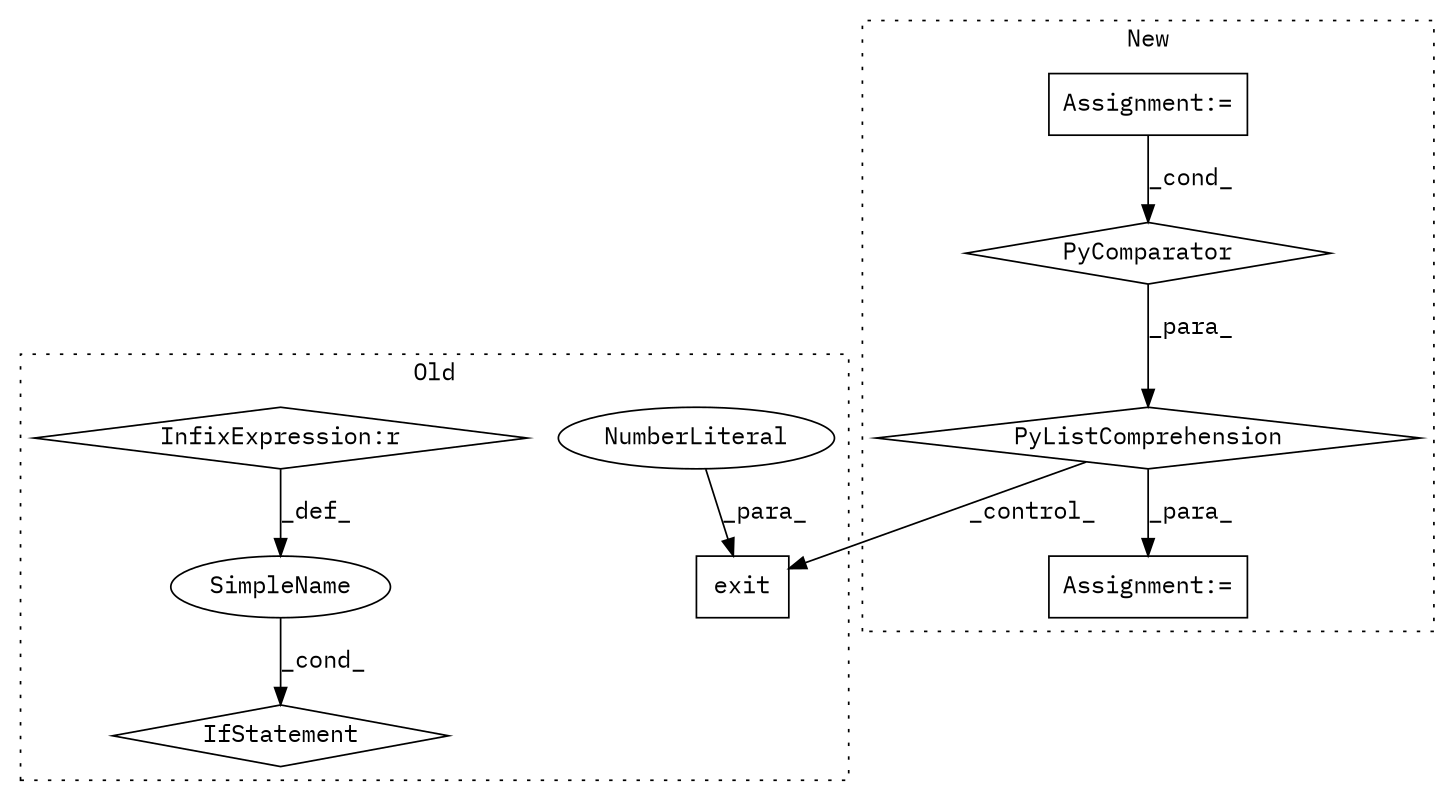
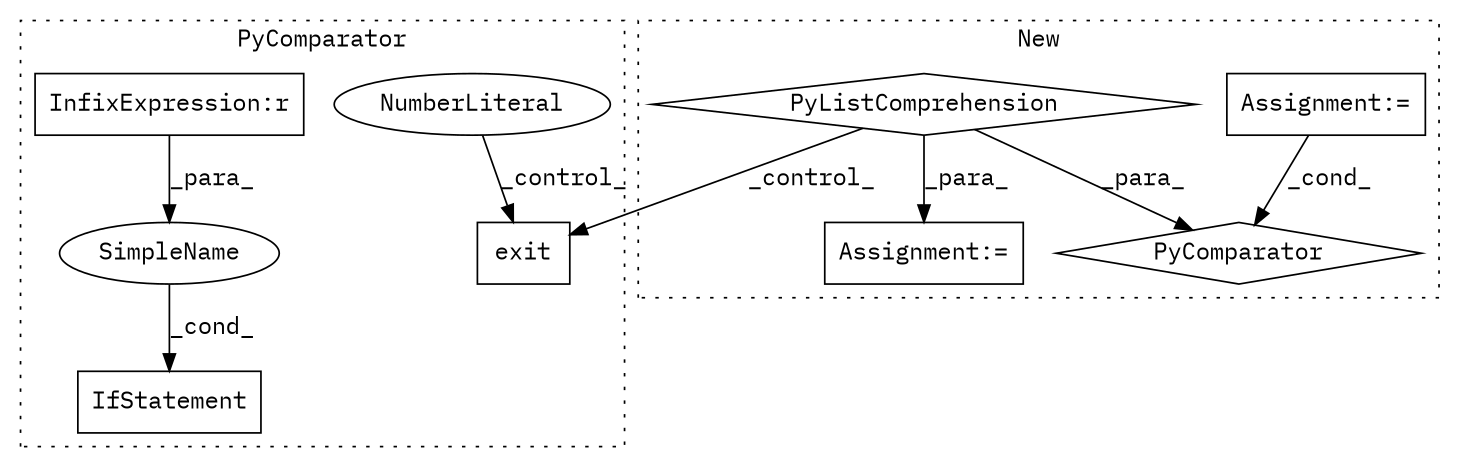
edge "PyComparator" -> "PyListComprehension": reversed
cluster "Old": label "Old" -> "PyComparator"
node "InfixExpression:r": shape diamond -> box
edge "InfixExpression:r" -> "SimpleName": label "_def_" -> "_para_"
edge "NumberLiteral" -> "exit": label "_para_" -> "_control_"
node "IfStatement": shape diamond -> box
